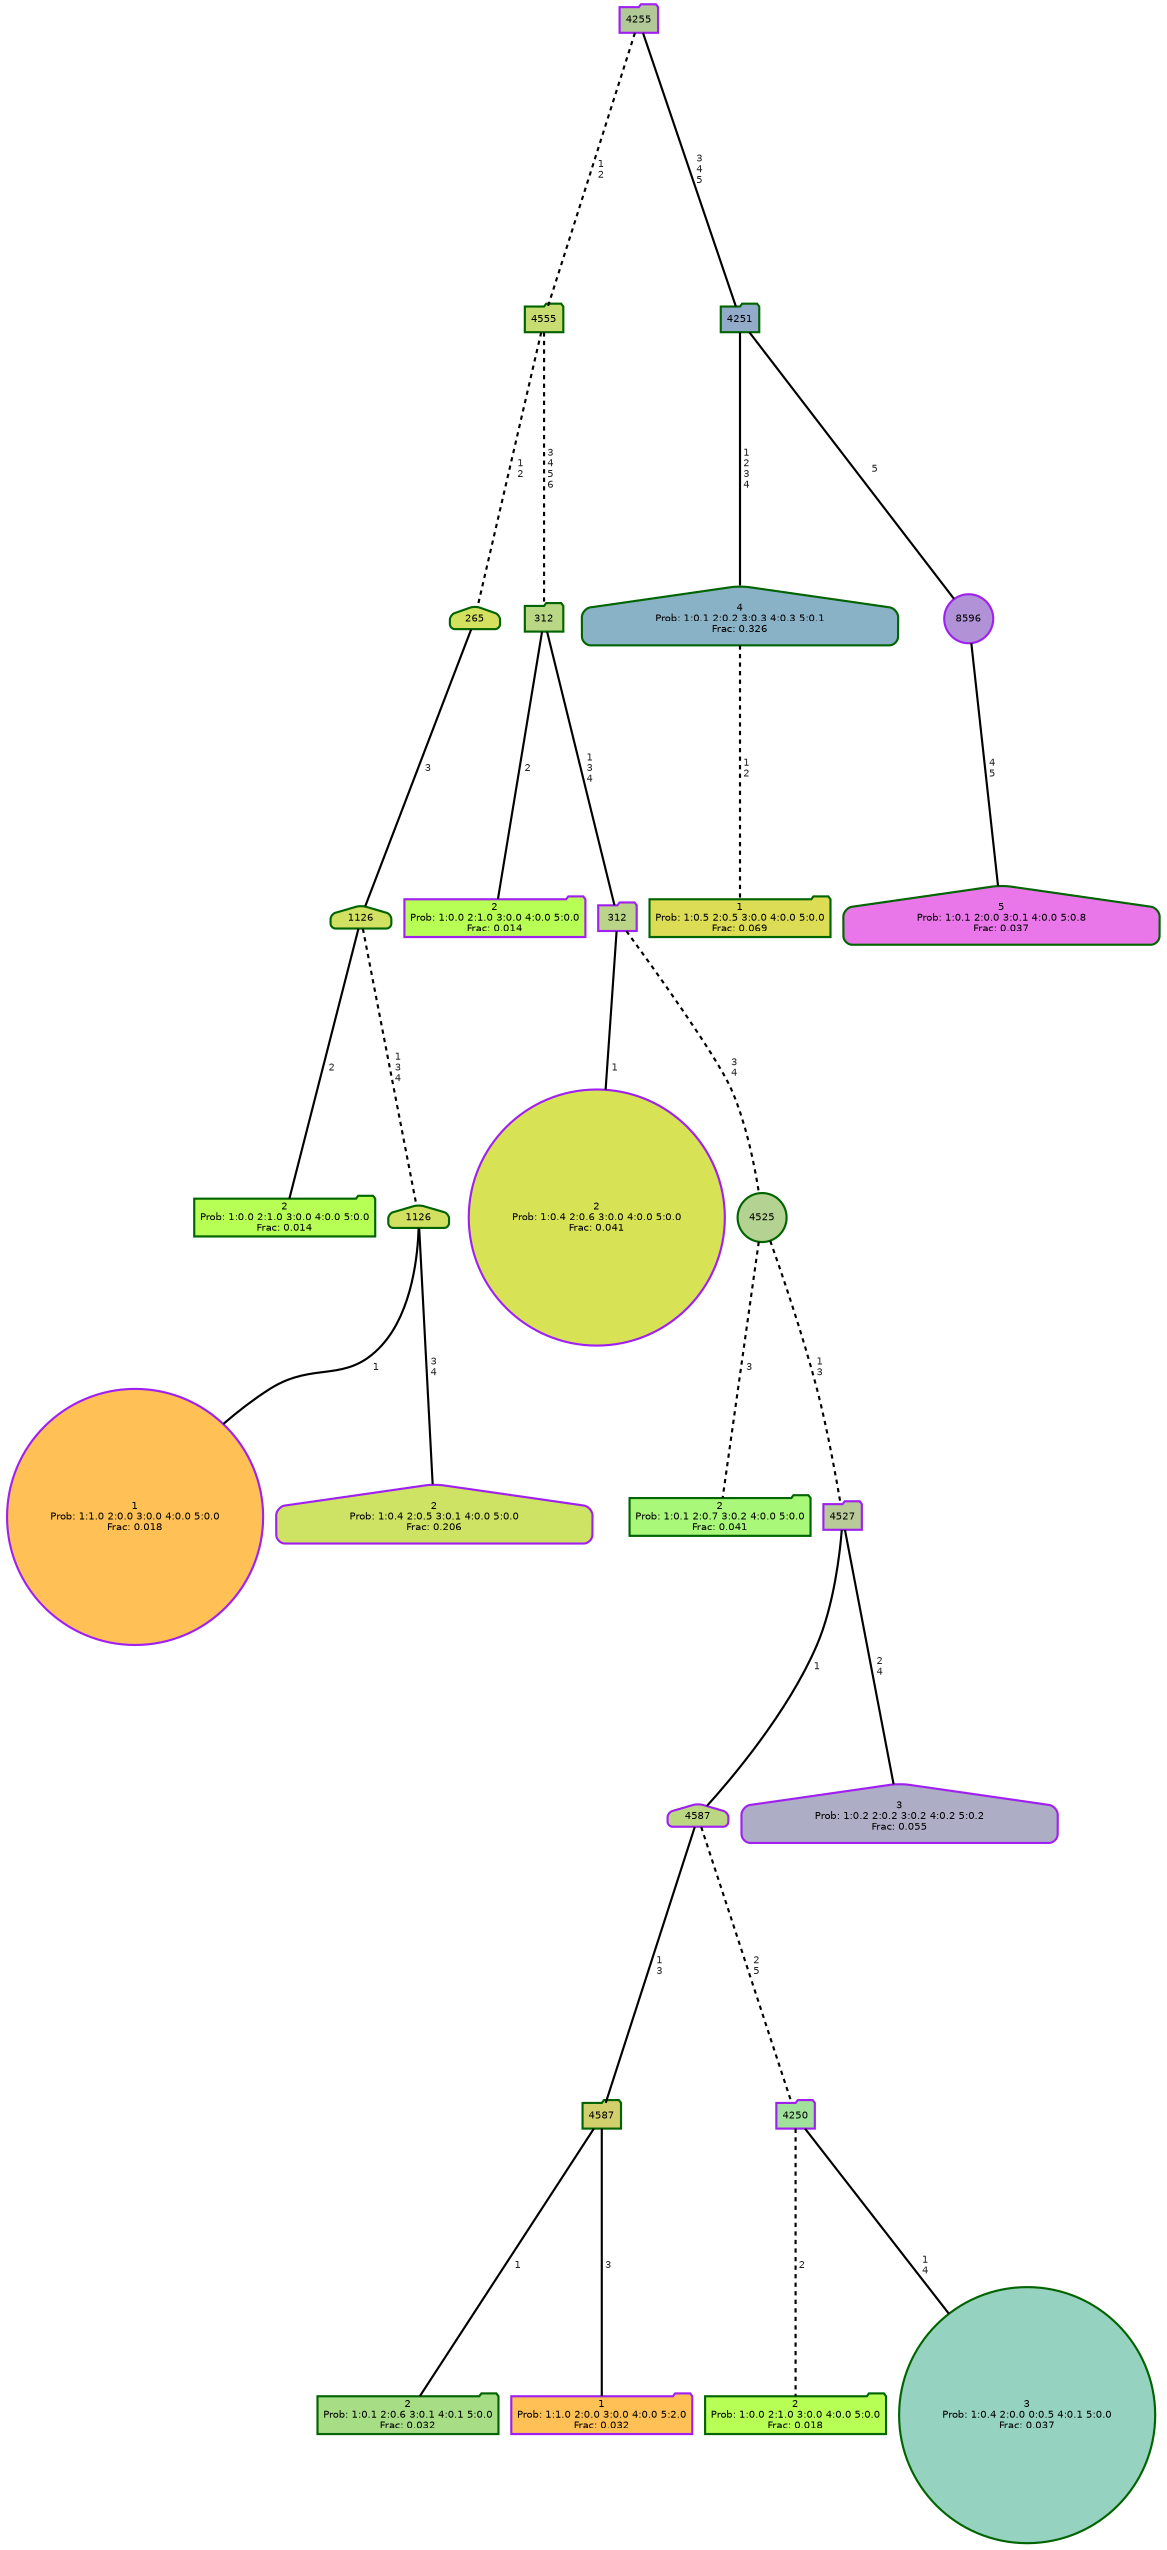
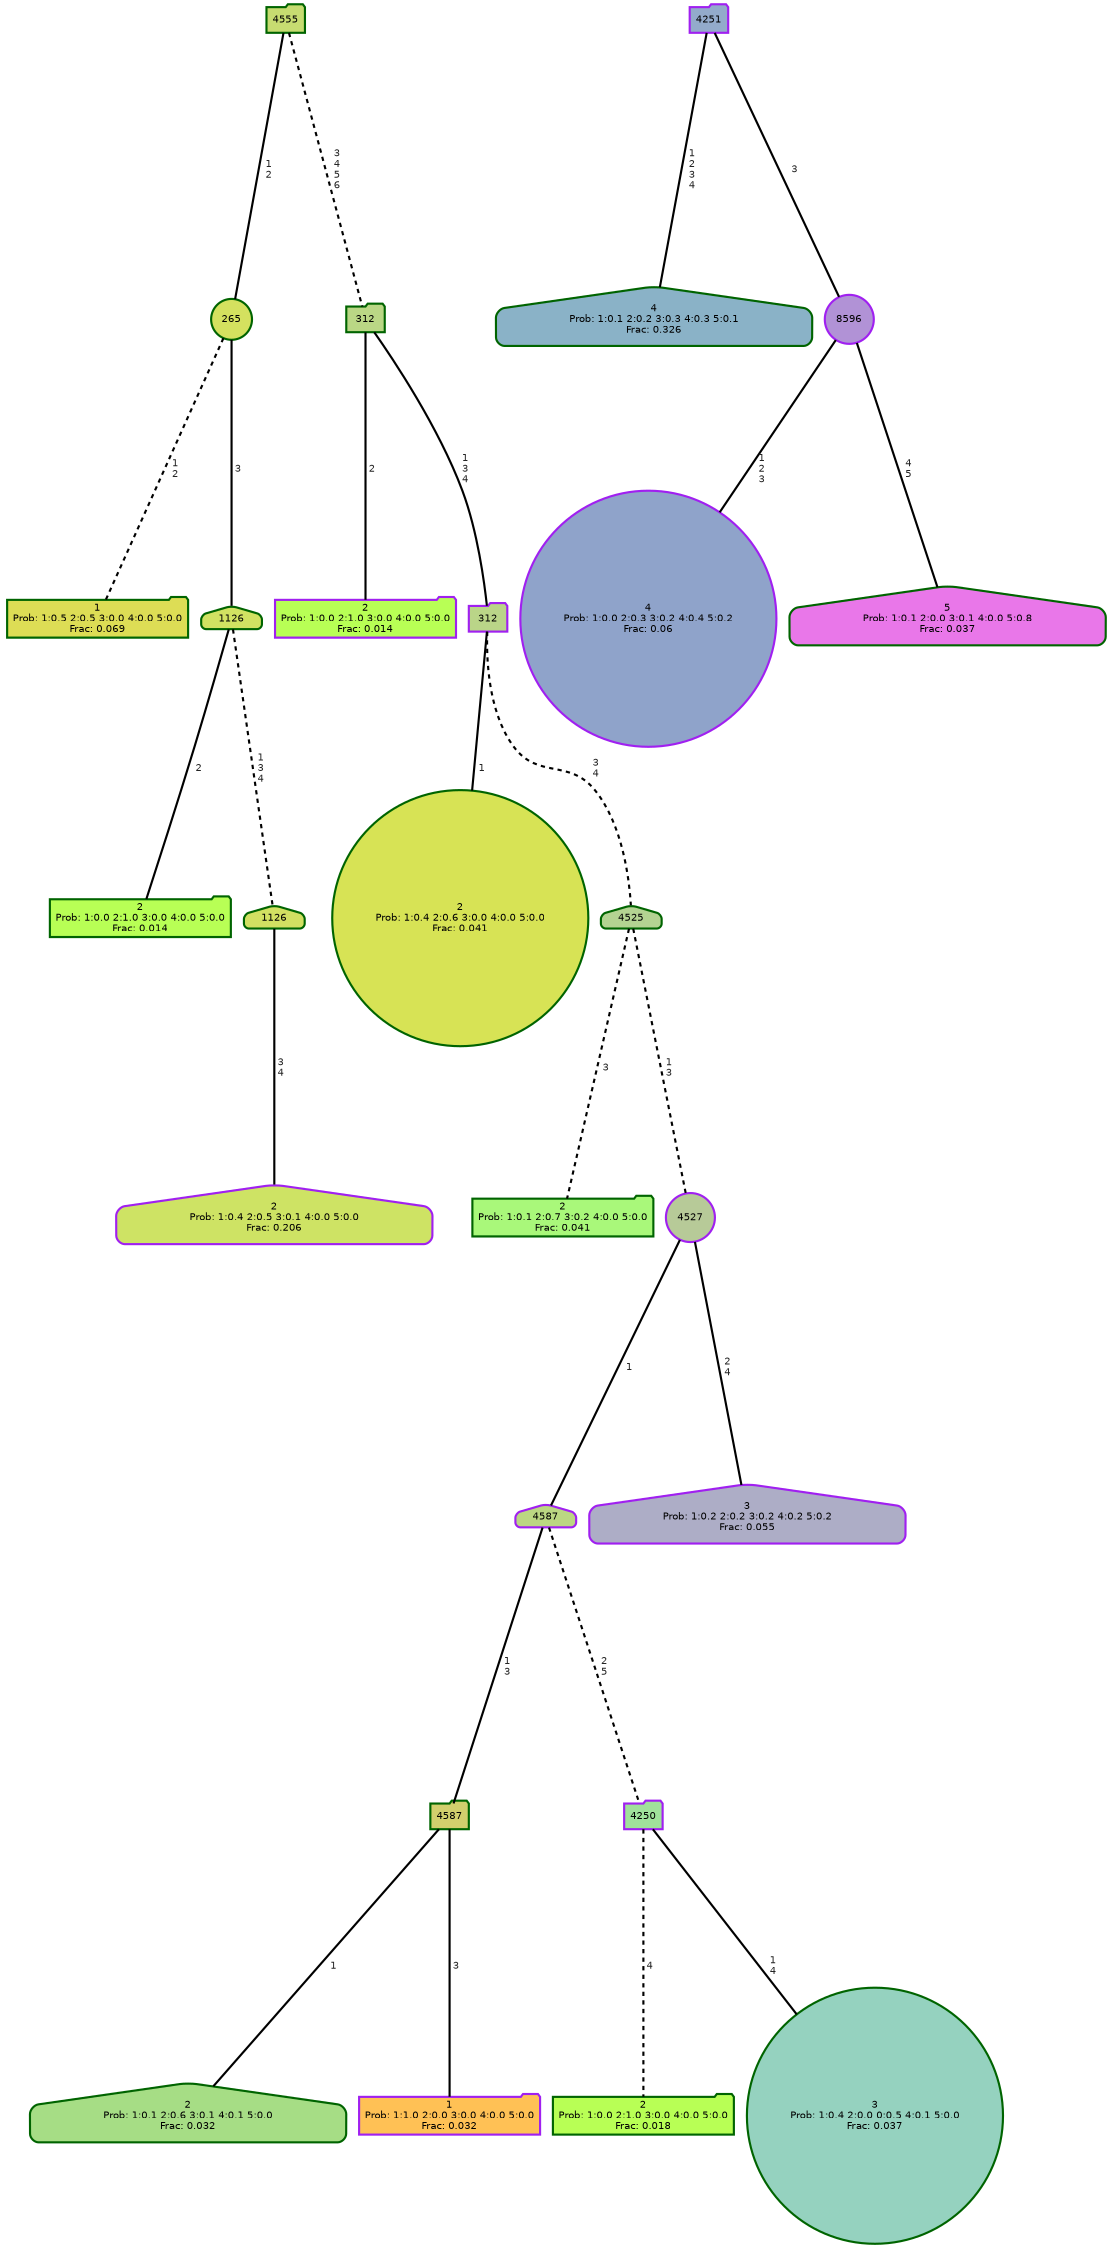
node "4255": removed
node "4251": color darkgreen -> purple
edge "4251" -- "8596": label " 5" -> " 3"
edge "4555" -- "265": style dashed -> solid
node "265": shape house -> circle
node "4 Prob: 1:0.0 2:0.3 3:0.2 4:0.4 5:0.2 Frac: 0.06": added
edge "4 Prob: 1:0.1 2:0.2 3:0.3 4:0.3 5:0.1 Frac: 0.326" -- "1 Prob: 1:0.5 2:0.5 3:0.0 4:0.0 5:0.0 Frac: 0.069": now "265" -- "1 Prob: 1:0.5 2:0.5 3:0.0 4:0.0 5:0.0 Frac: 0.069"
node "2 Prob: 1:0.4 2:0.6 3:0.0 4:0.0 5:0.0 Frac: 0.041": color purple -> darkgreen
node "4525": shape circle -> house
node "1 Prob: 1:1.0 2:0.0 3:0.0 4:0.0 5:0.0 Frac: 0.018": removed
node "4527": shape folder -> circle
edge "4250" -- "2 Prob: 1:0.0 2:1.0 3:0.0 4:0.0 5:0.0 Frac: 0.018": label " 2" -> " 4"
node "2 Prob: 1:0.1 2:0.6 3:0.1 4:0.1 5:0.0 Frac: 0.032": shape folder -> house
node "1 Prob: 1:1.0 2:0.0 3:0.0 4:0.0 5:2.0 Frac: 0.032": label "1 Prob: 1:1.0 2:0.0 3:0.0 4:0.0 5:2.0 Frac: 0.032" -> "1 Prob: 1:1.0 2:0.0 3:0.0 4:0.0 5:0.0 Frac: 0.032"
